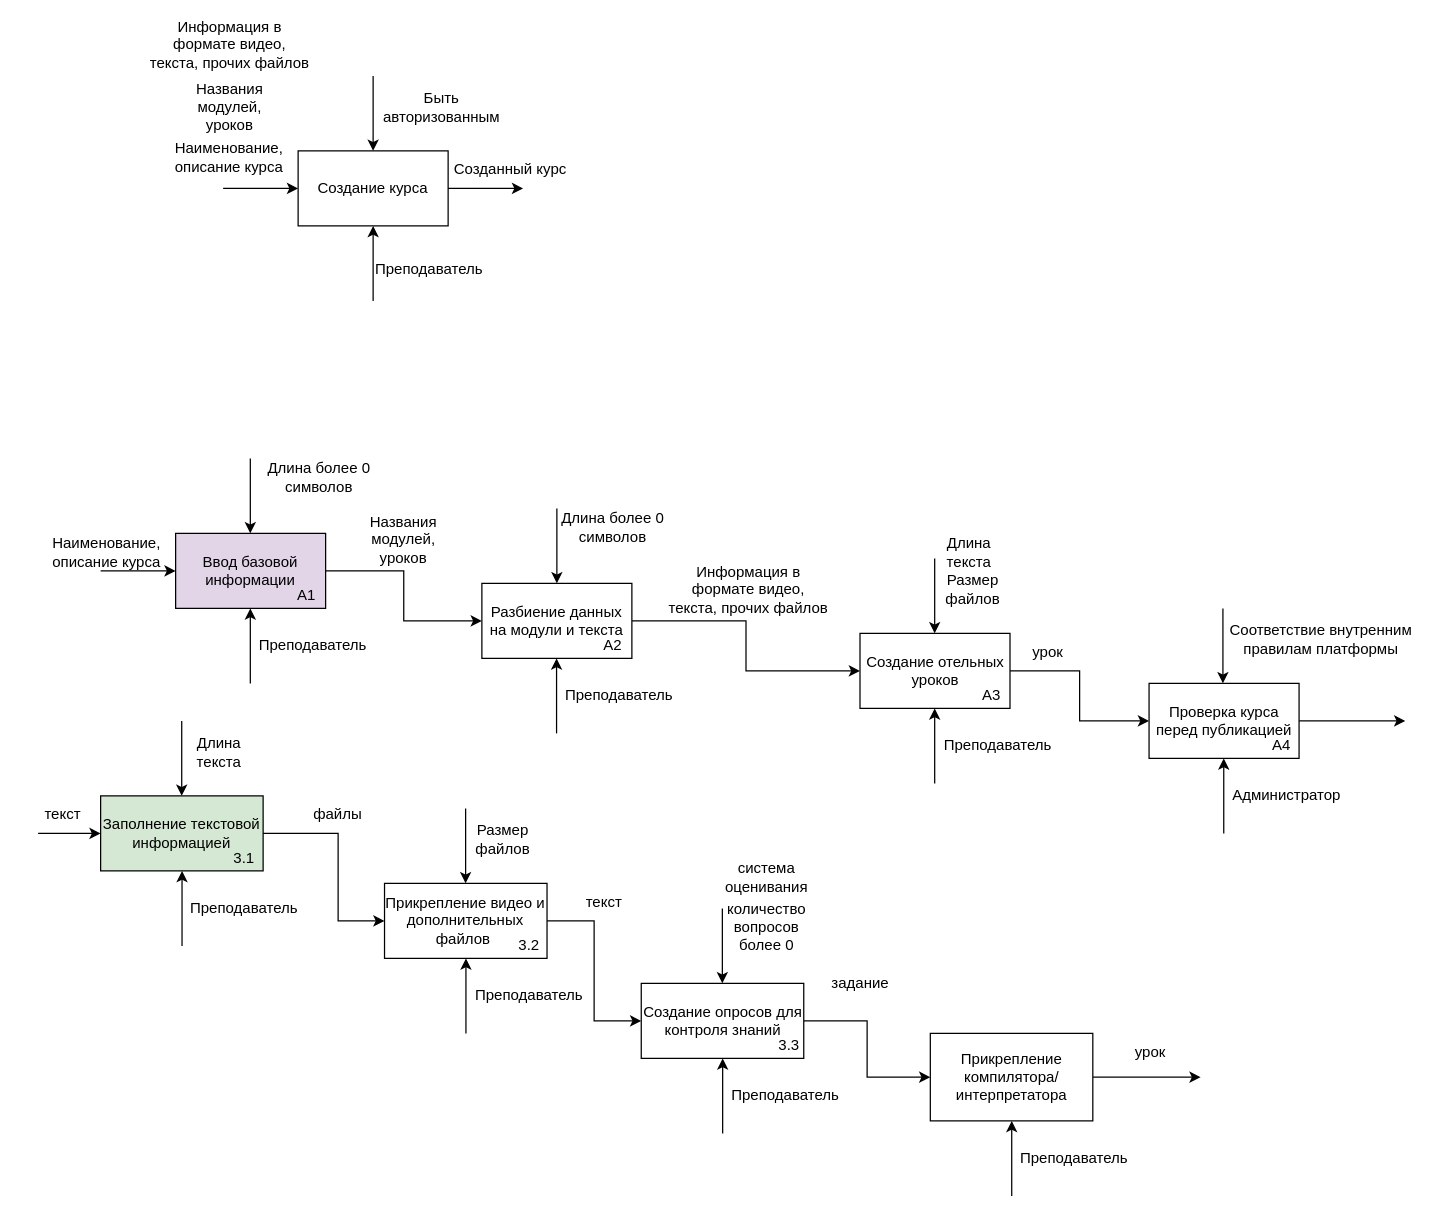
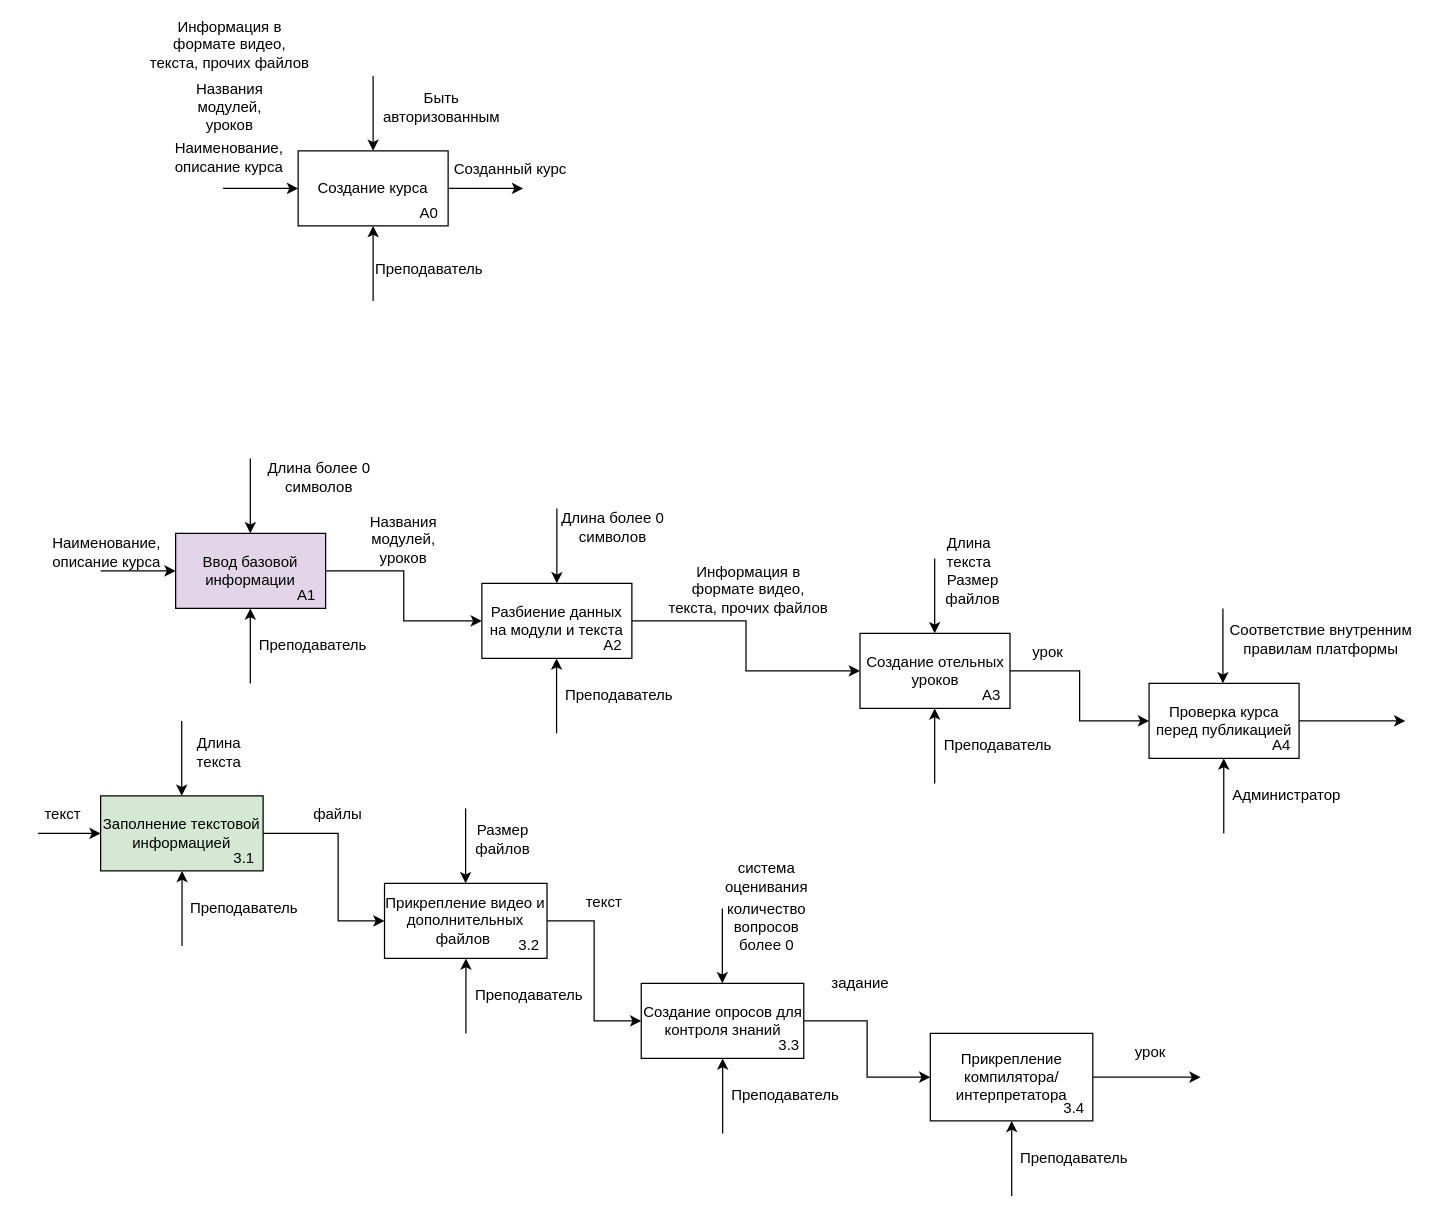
node "A0": added
node "3.4": added
